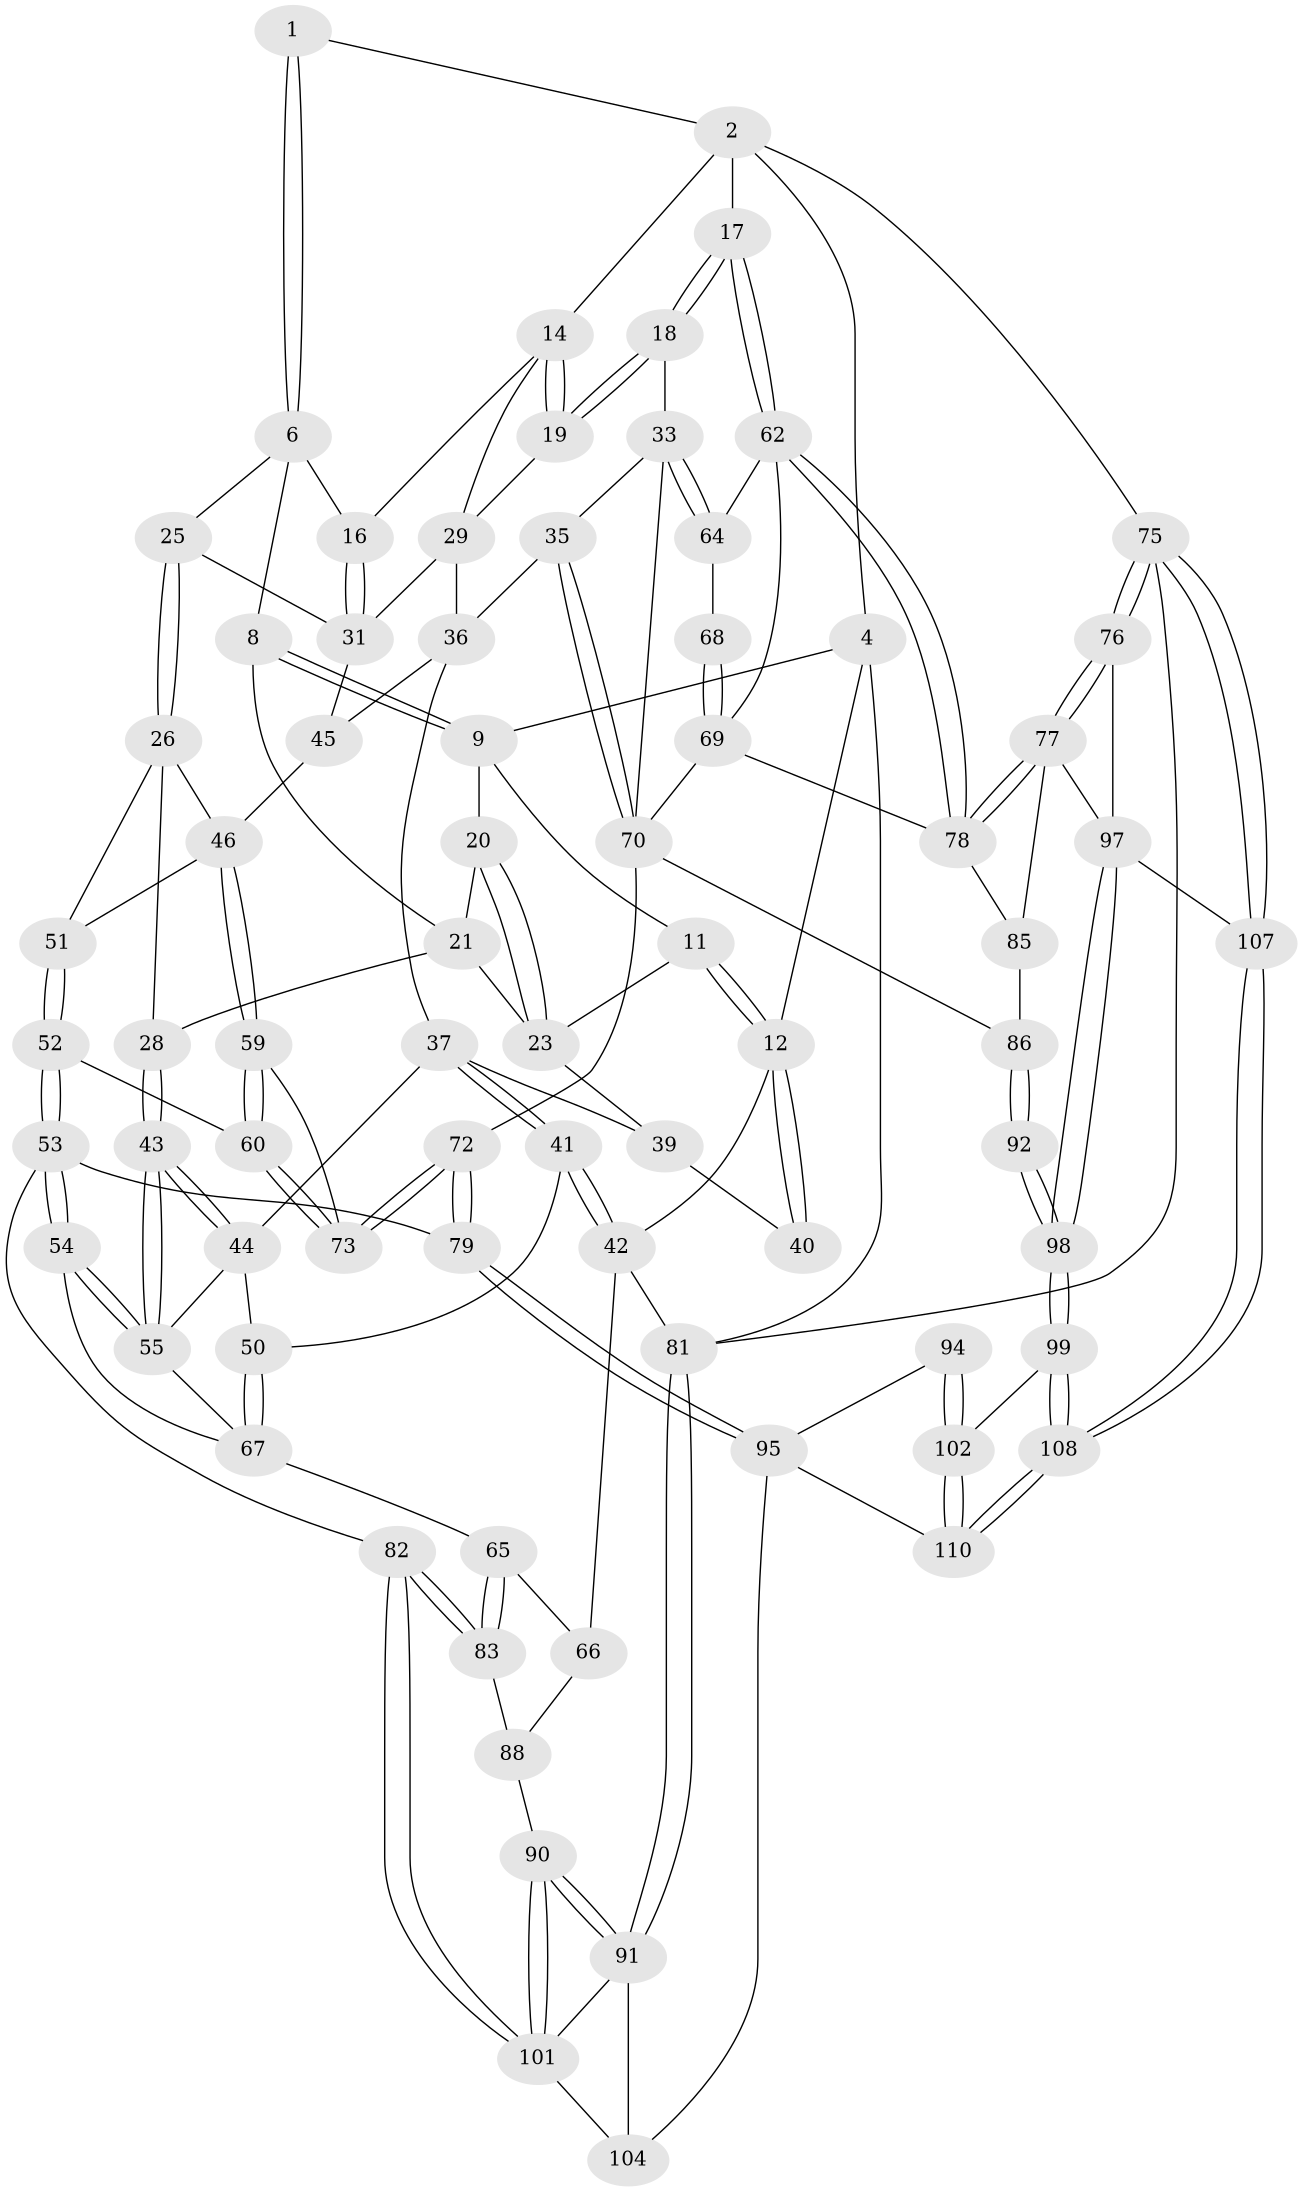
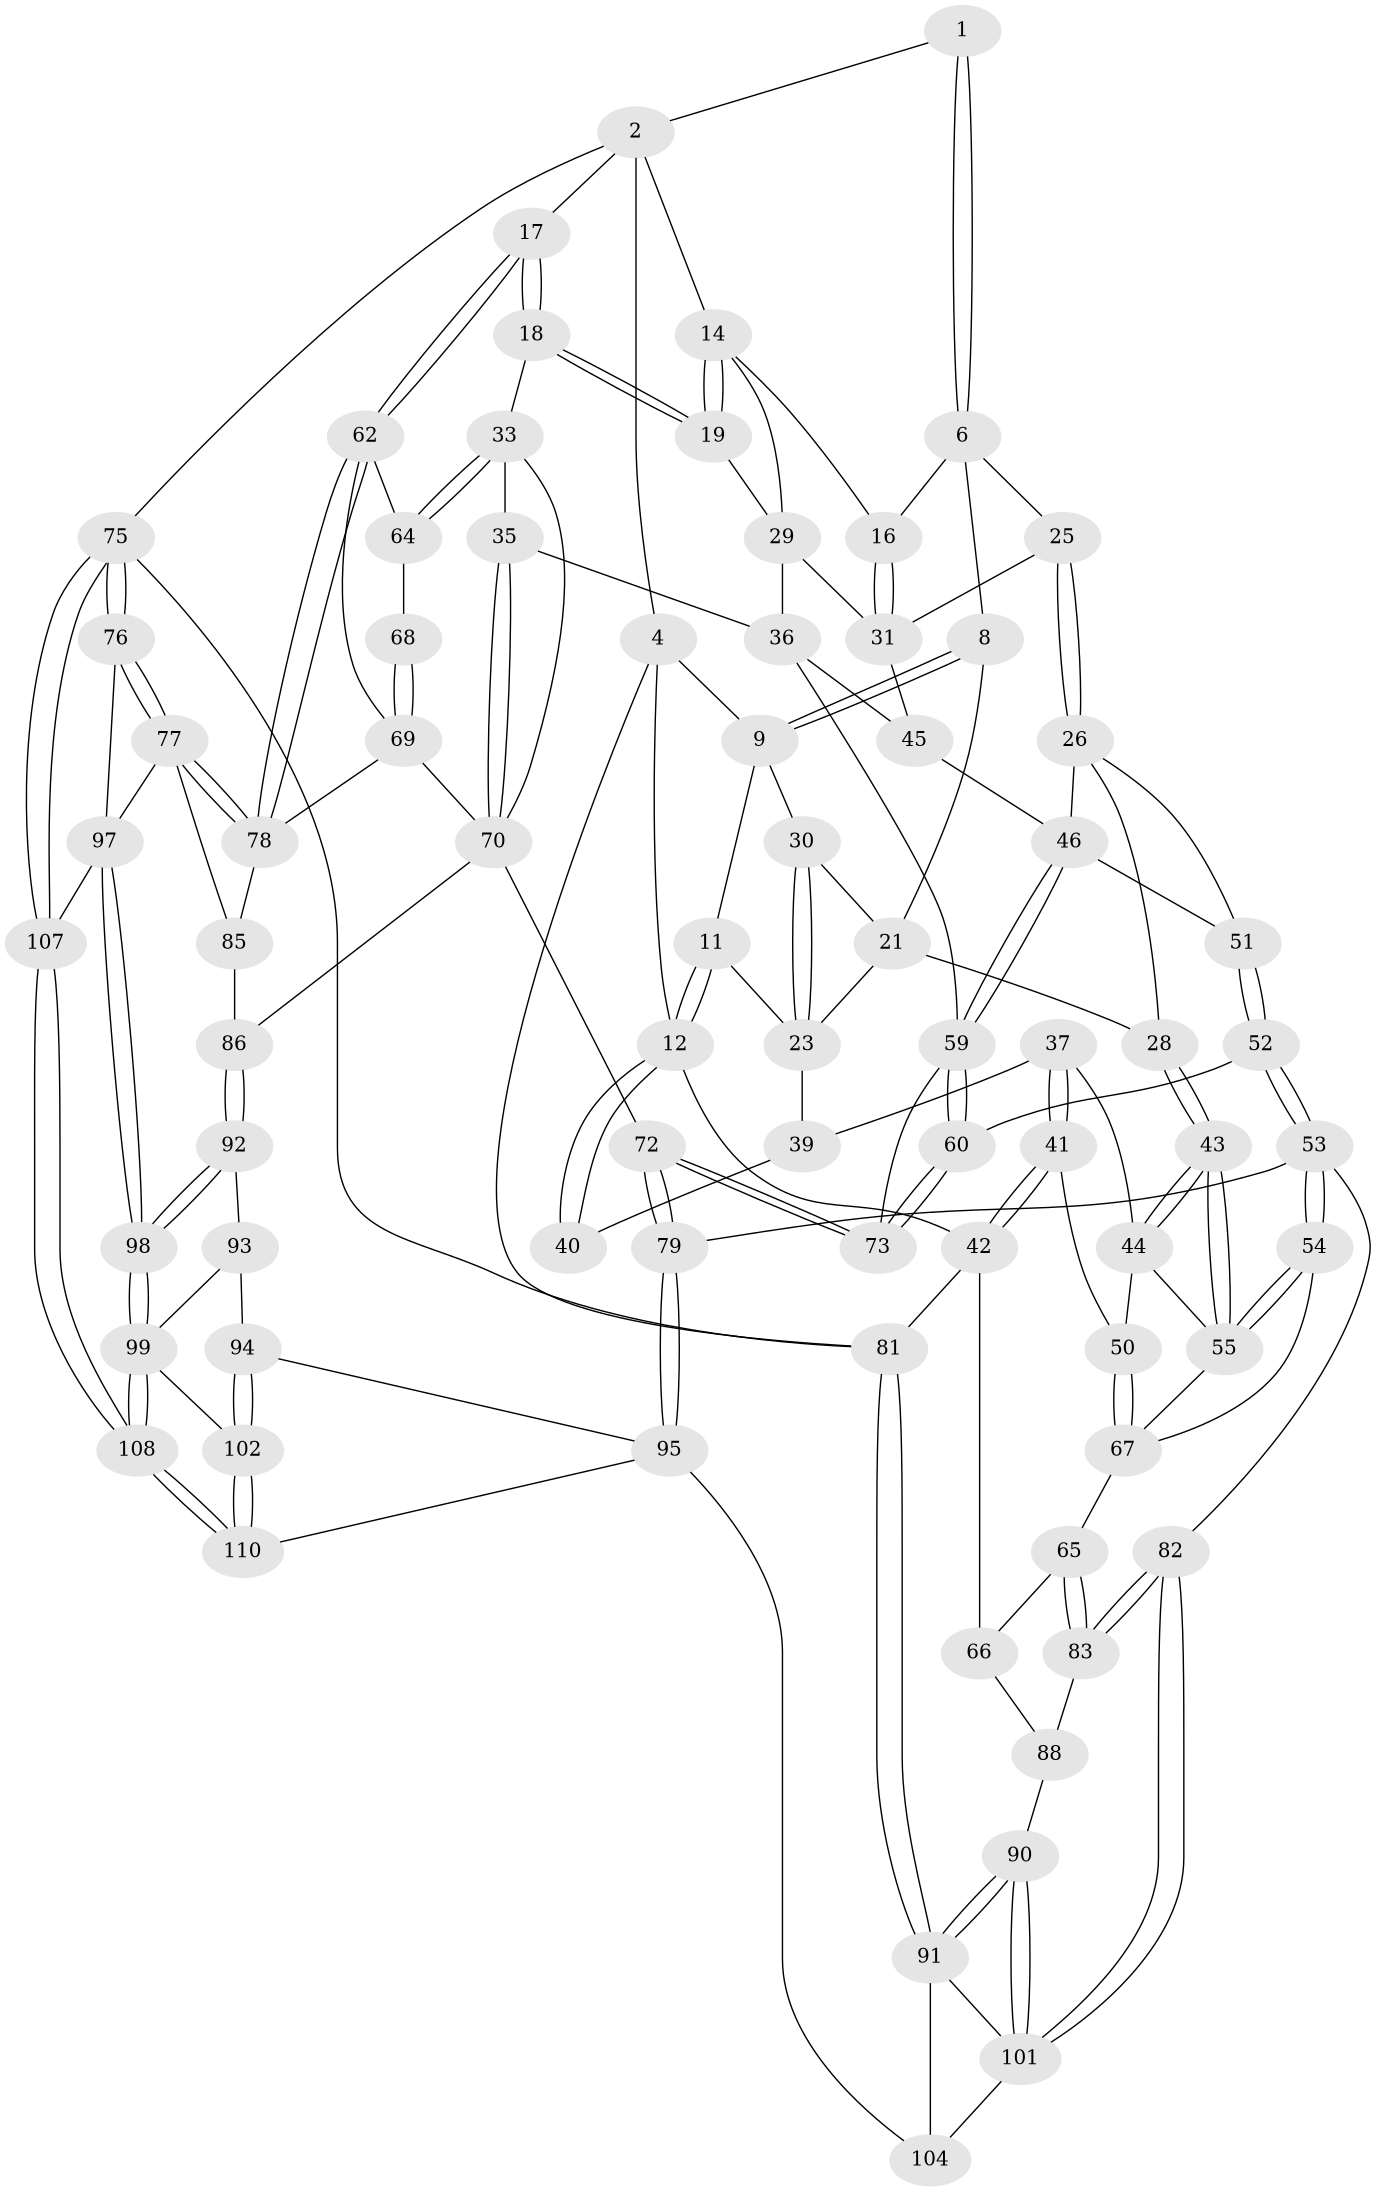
edge "36" -- "37": now "36" -- "59"
node "20": label "20" -> "30"
node "93": added
